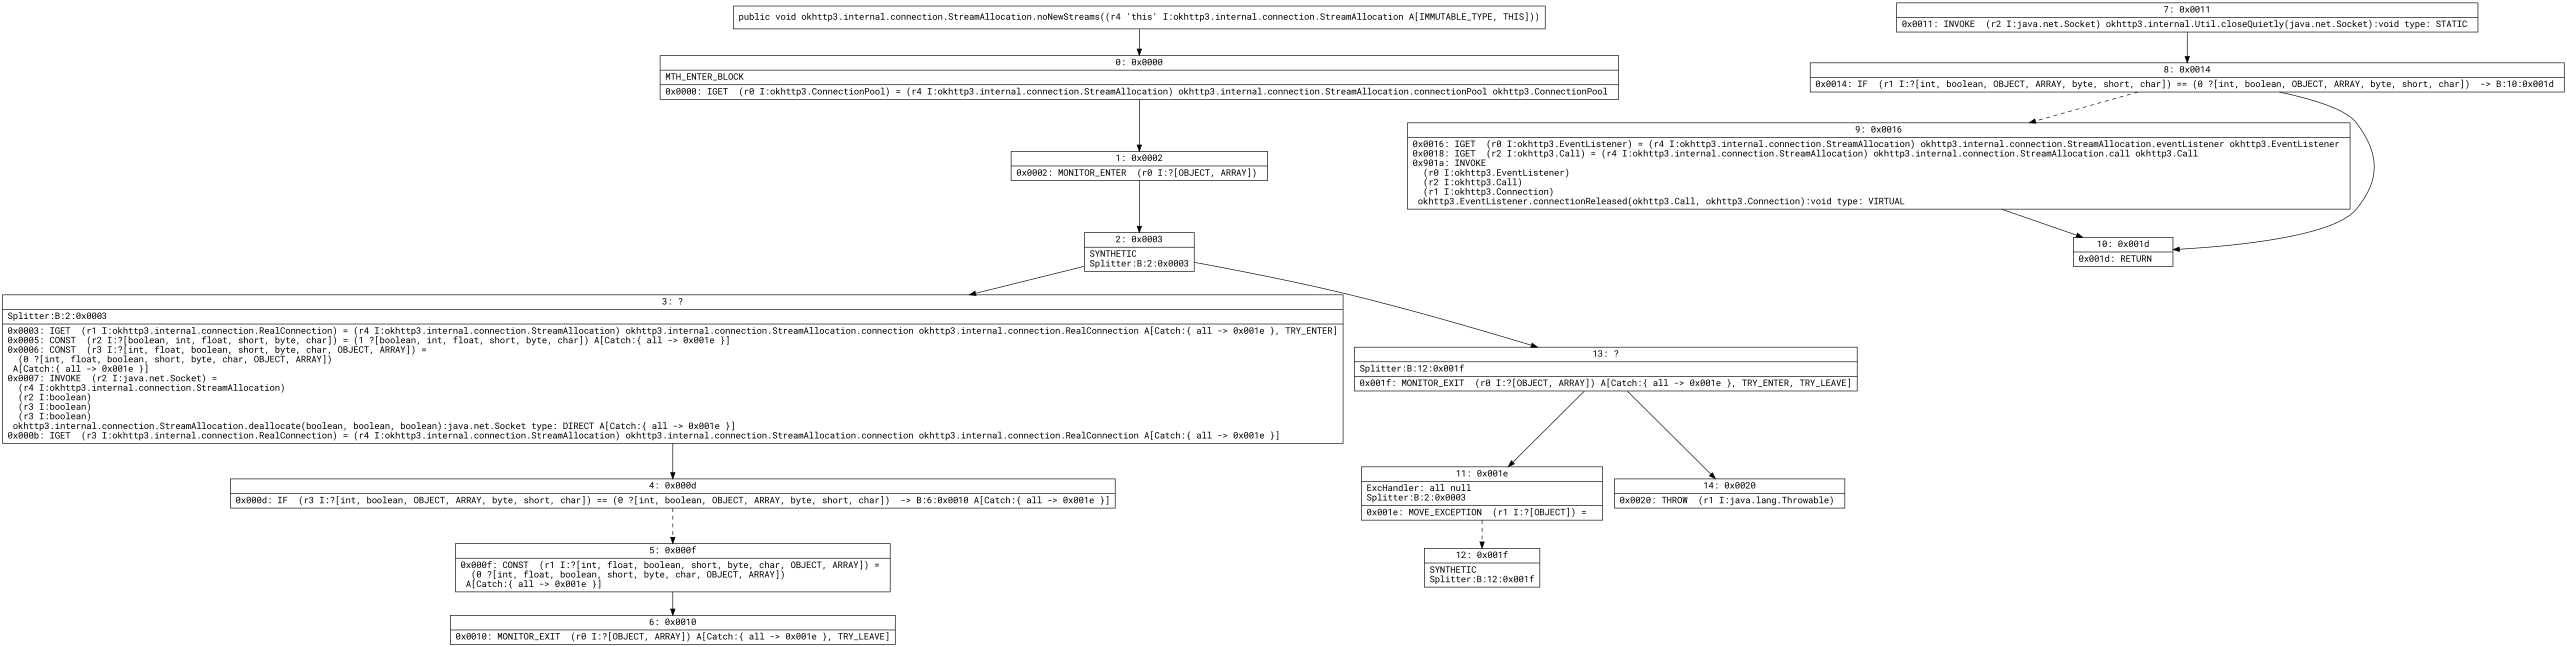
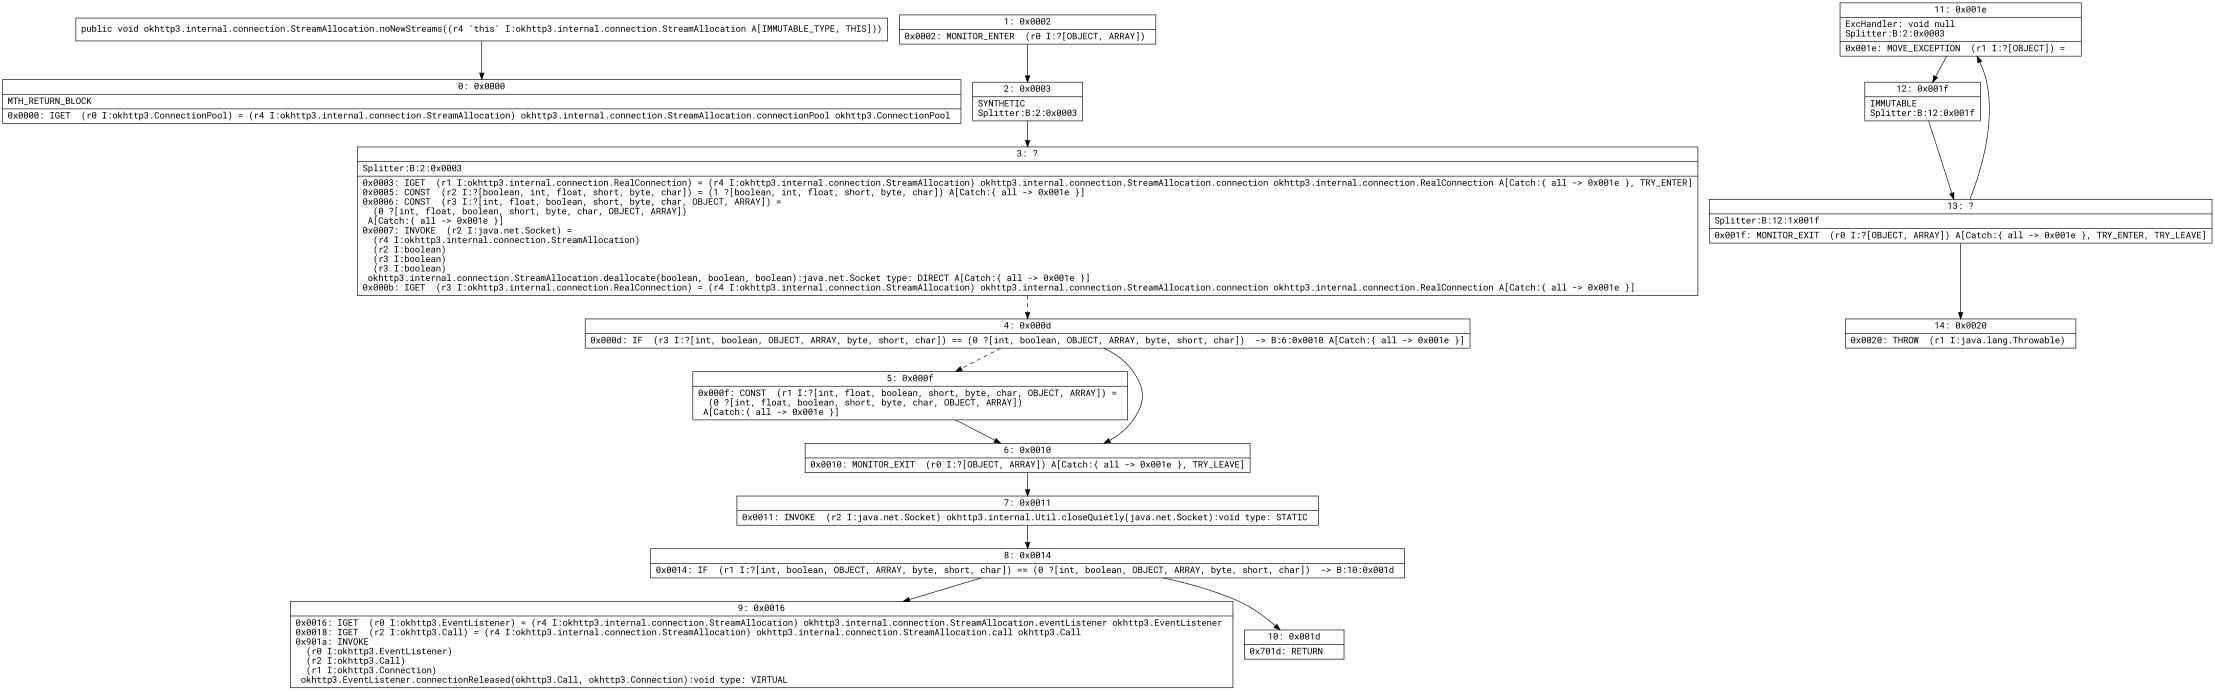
node "0: 0x0000": text "MTH_ENTER_BLOCK" -> "MTH_RETURN_BLOCK"
edge "8: 0x0014" -> "9: 0x0016": style dashed -> solid
edge "0: 0x0000" -> "1: 0x0002": removed
edge "9: 0x0016" -> "10: 0x001d": removed
node "10: 0x001d": text "0x001d: RETURN" -> "0x701d: RETURN"
edge "2: 0x0003" -> "13: ?": now "12: 0x001f" -> "13: ?"
node "13: ?": text "Splitter:B:12:0x001f" -> "Splitter:B:12:1x001f"
edge "4: 0x000d" -> "6: 0x0010": added
edge "3: ?" -> "4: 0x000d": style solid -> dashed
edge "6: 0x0010" -> "7: 0x0011": added
node "11: 0x001e": text "ExcHandler: all null" -> "ExcHandler: void null"
edge "11: 0x001e" -> "12: 0x001f": style dashed -> solid
node "12: 0x001f": text "SYNTHETIC" -> "IMMUTABLE"
